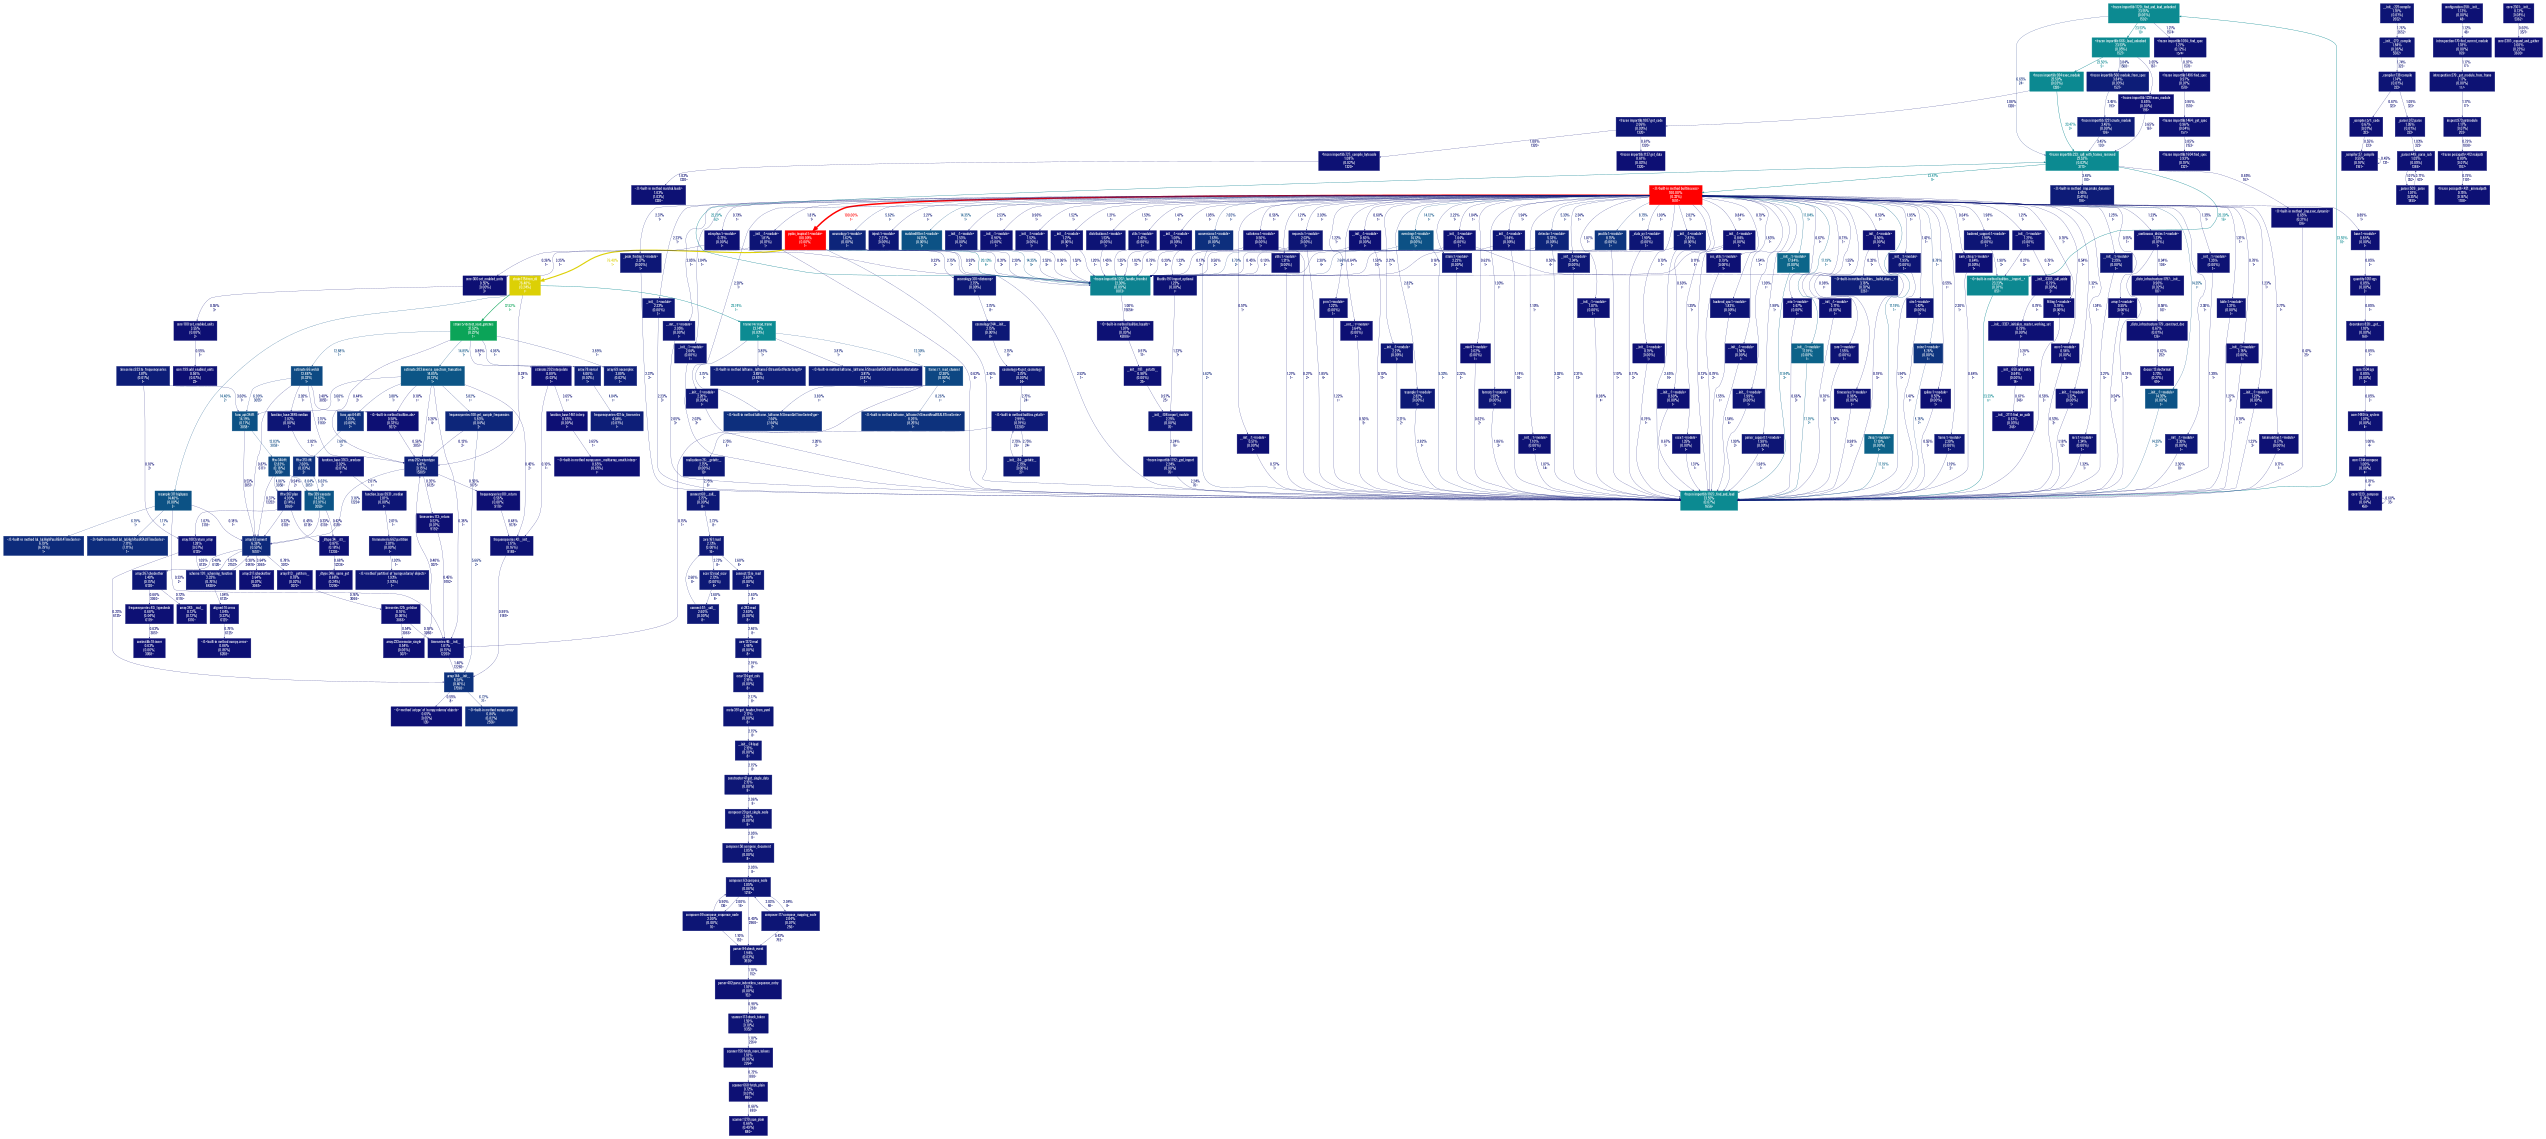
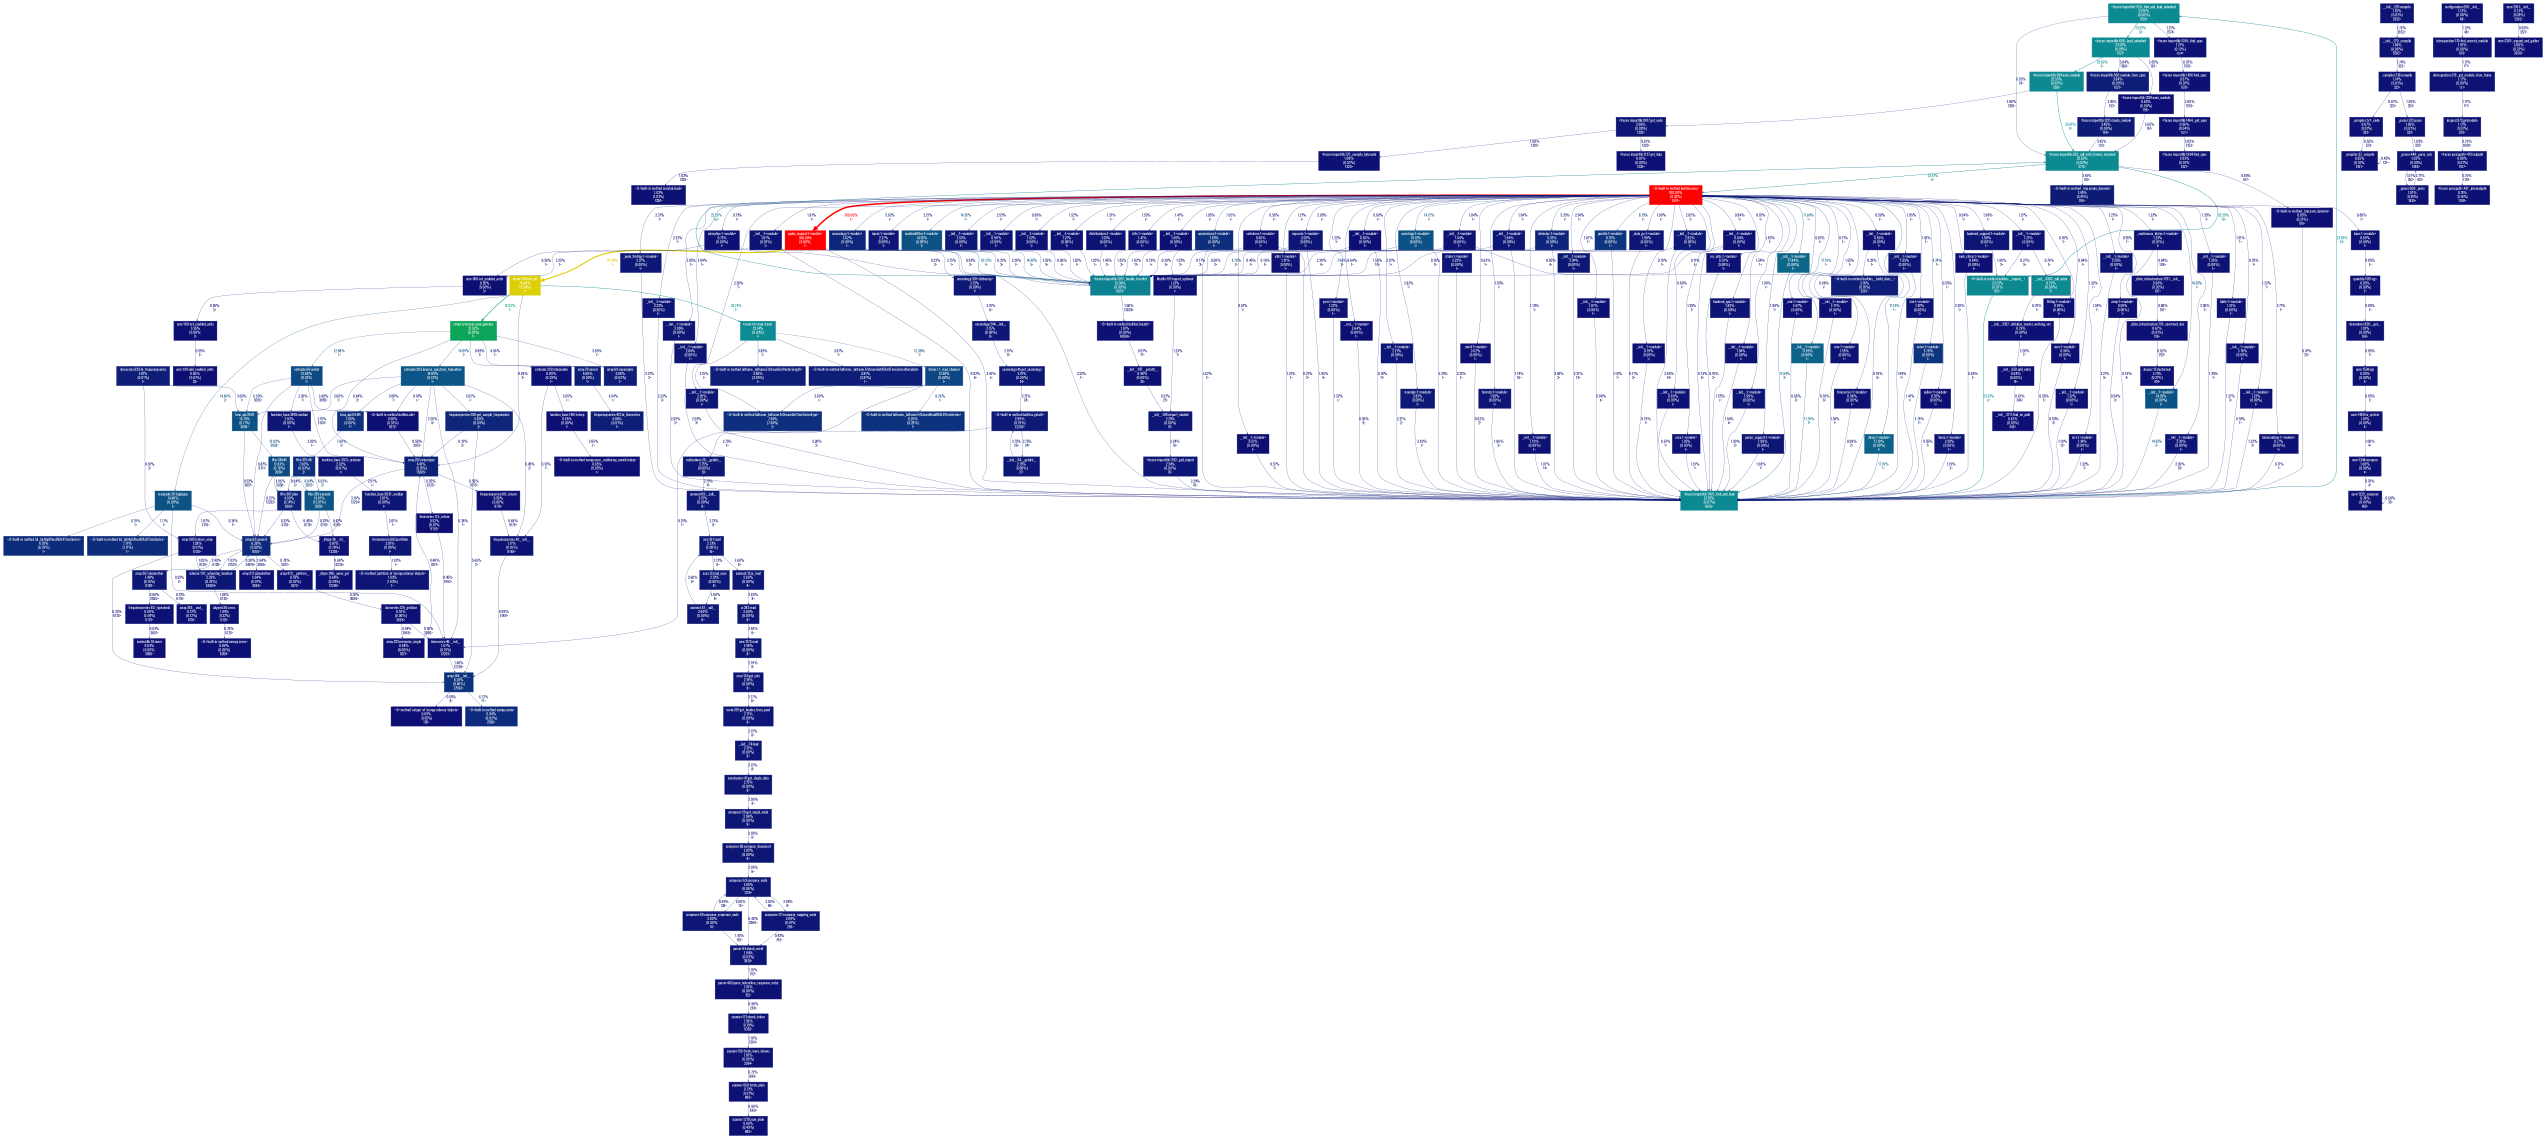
edge "~:0:<built-in method builtins.exec> 100.00% (0.32%) 1691×" -> "strain:1:<module> 2.22% (0.00%) 1×": removed, label "2.22% 1×"
node "__init__:3301:_call_aside 0.79% (0.00%) 2×": fillcolor #0d1074 -> #0c8a91
node "__init__:1:<module> 2.23% (0.00%) 1×": label "__init__:1:<module> 2.23% (0.00%) 1×" -> "__init__:1:<module> 2.23% (0.50%) 1×"
node "aligned:76:zeros 1.04% (0.22%) 6125×": label "aligned:76:zeros 1.04% (0.22%) 6125×" -> "aligned:36:zeros 1.04% (0.22%) 6125×"
